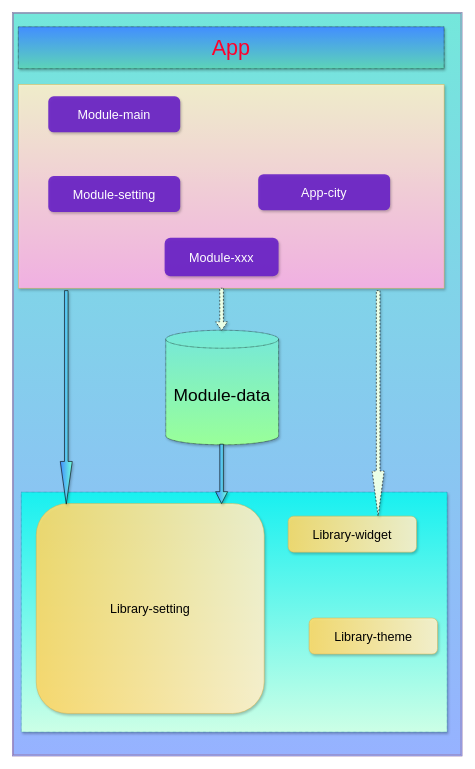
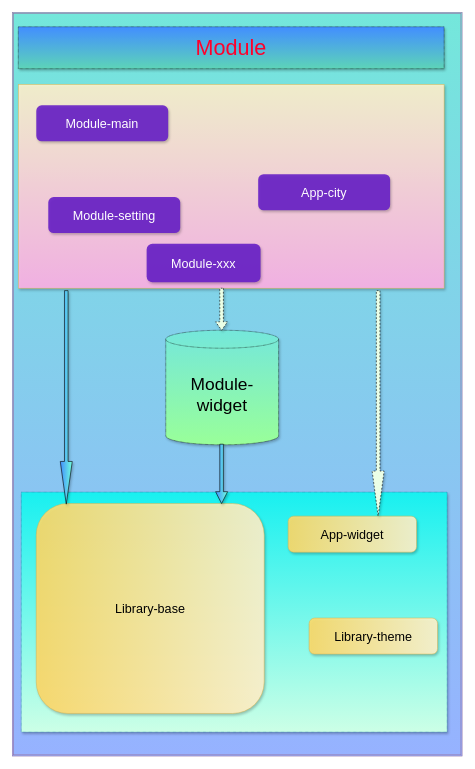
node "App": label "App" -> "Module"
node "Module-main": moved (114, 114) -> (102, 123)
node "Module-setting": moved (114, 194) -> (114, 215)
node "Module-xxx": moved (222, 257) -> (204, 263)
node "Module-data": label "Module-data" -> "Module-widget"
node "Library-widget": label "Library-widget" -> "App-widget"
node "Library-setting": label "Library-setting" -> "Library-base"
